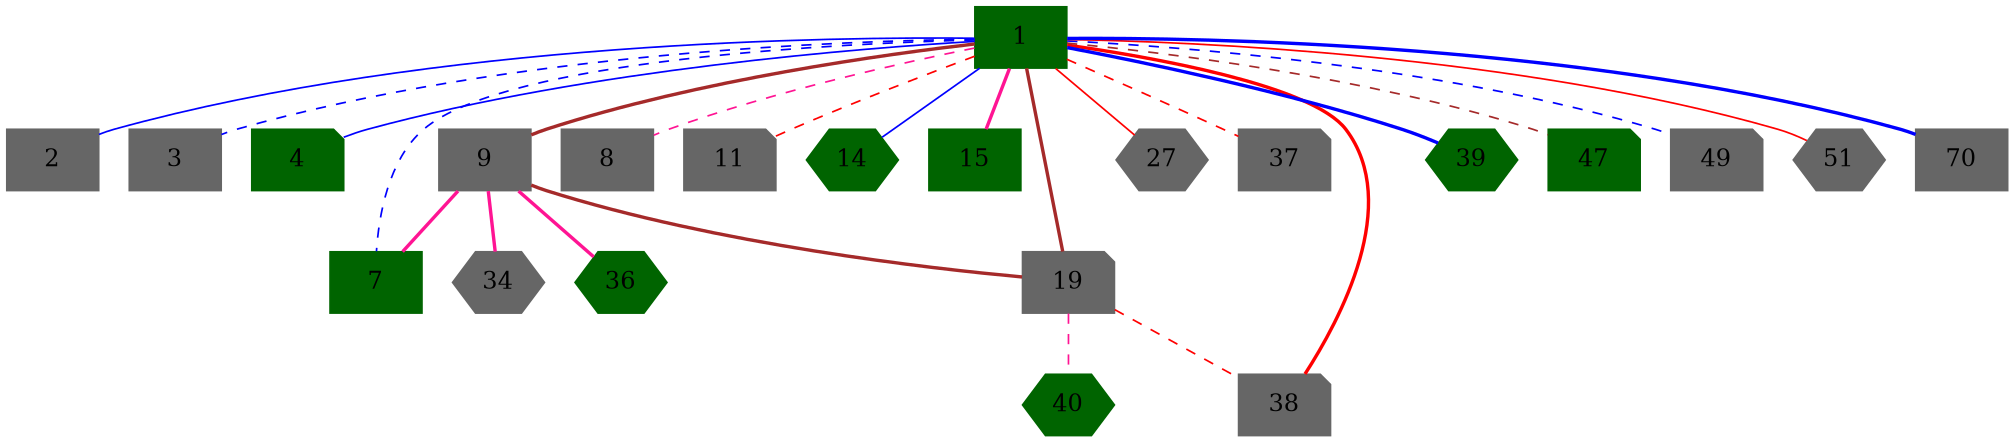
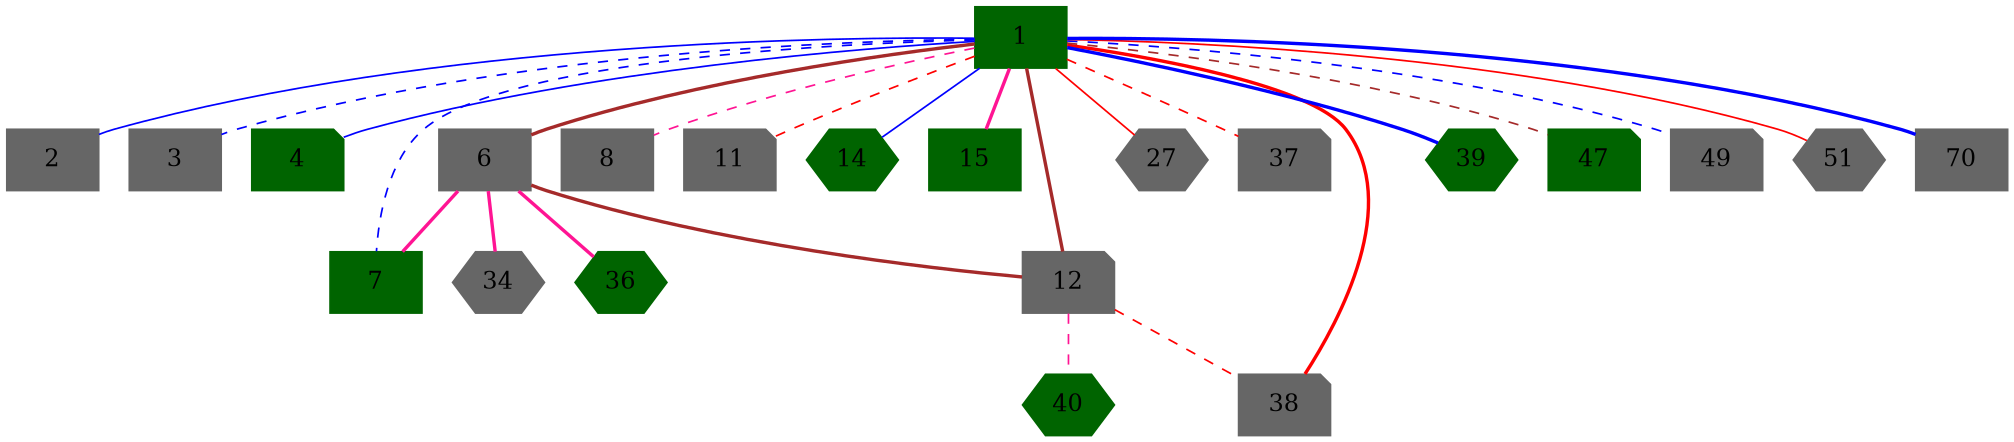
node "9": label "9" -> "6"
node "19": label "19" -> "12"
